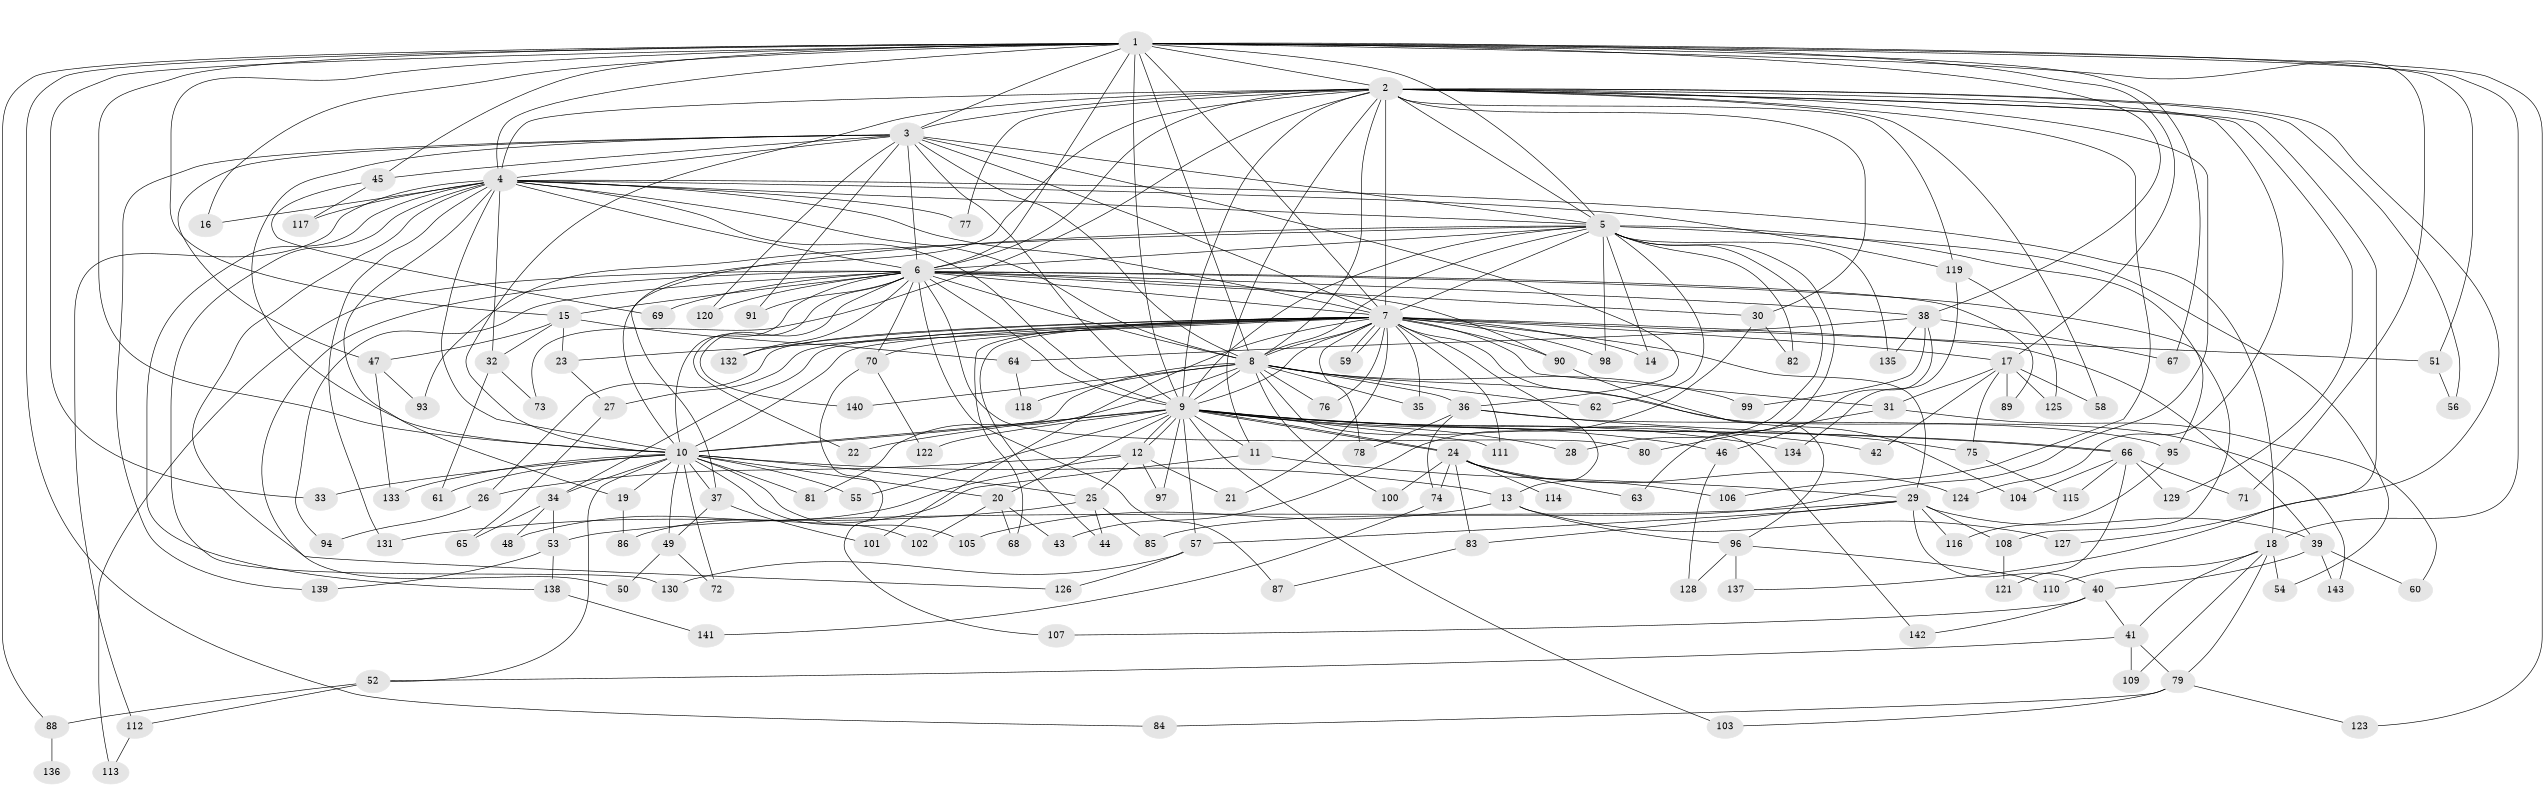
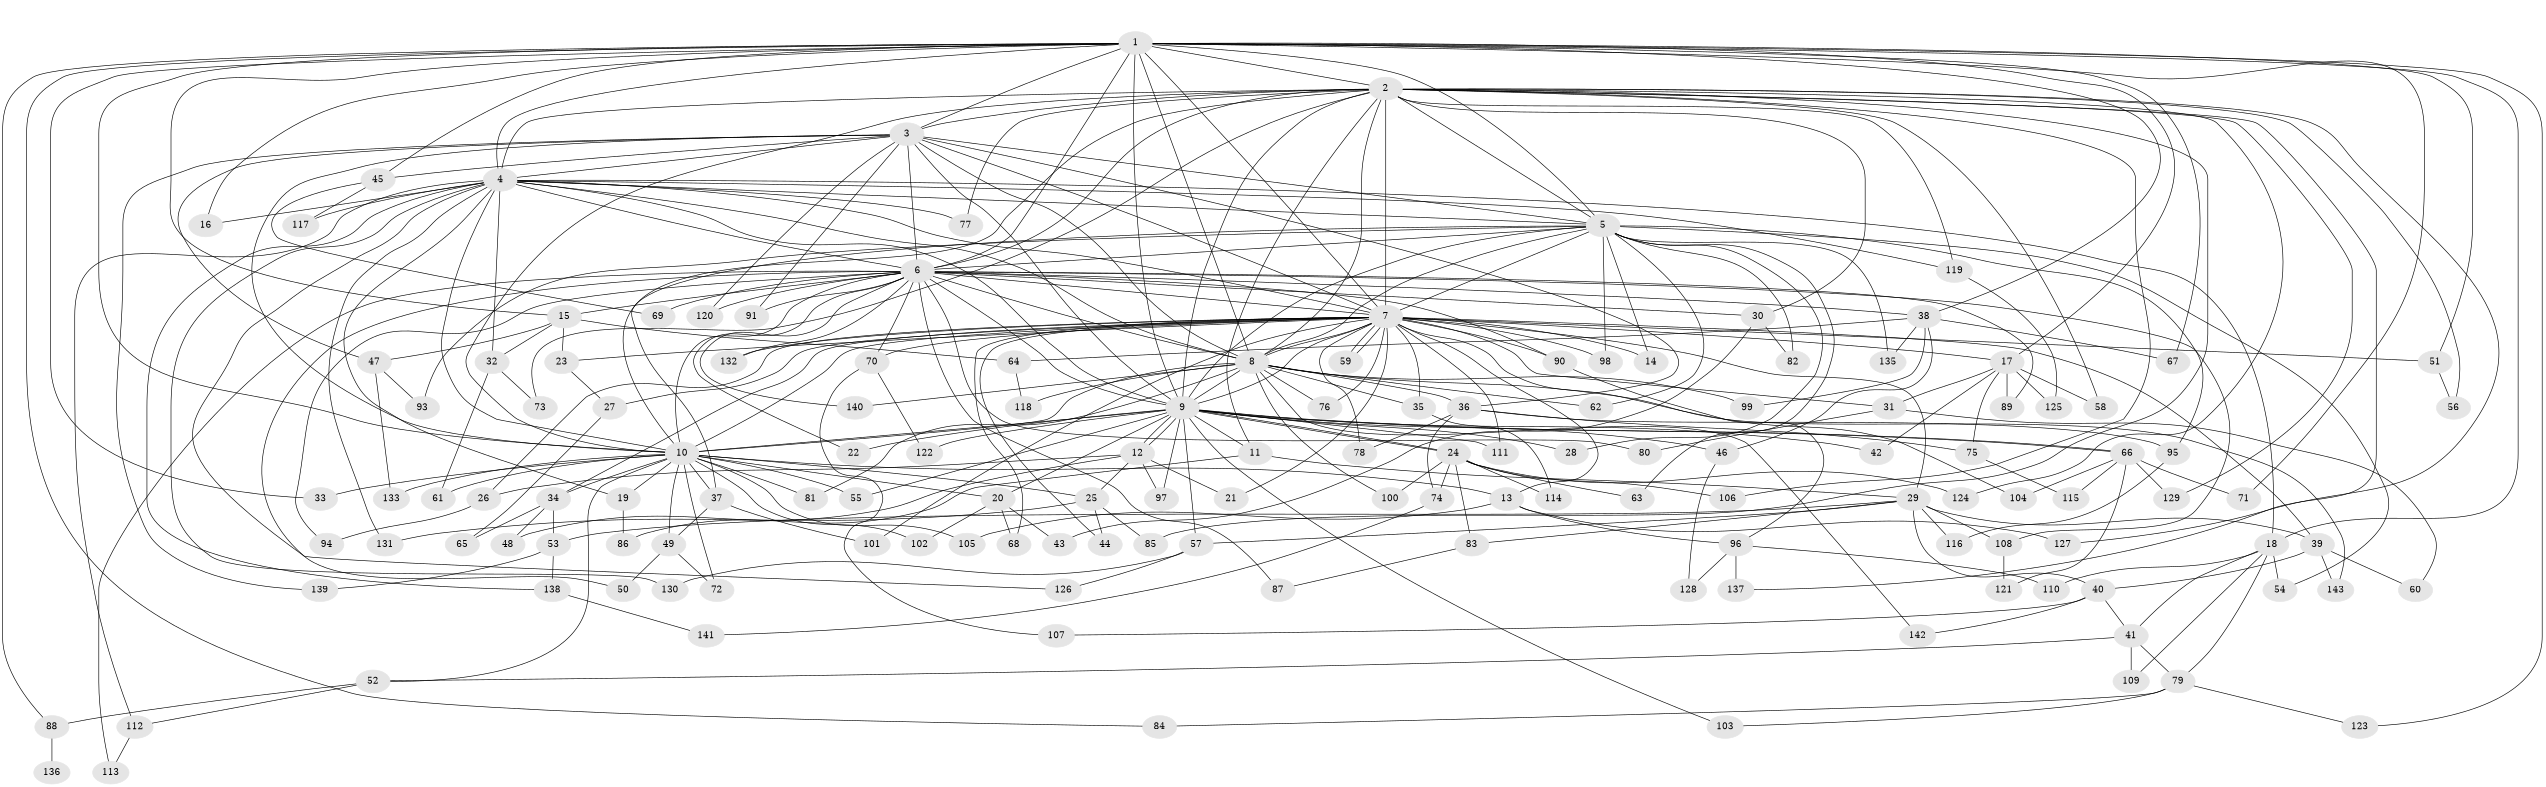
edge "35" -- "114": added
node "134": removed
